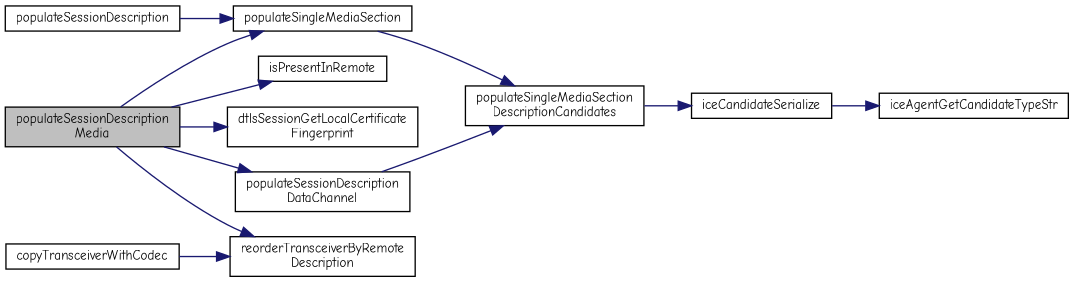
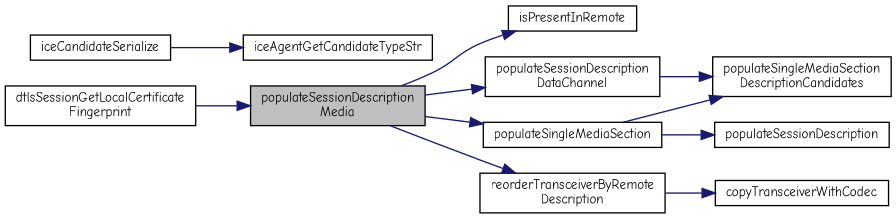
edge "populateSessionDescription" -> "populateSingleMediaSection": reversed
edge "populateSingleMediaSection DescriptionCandidates" -> "iceCandidateSerialize": removed
edge "populateSessionDescription Media" -> "dtlsSessionGetLocalCertificate Fingerprint": reversed
edge "copyTransceiverWithCodec" -> "reorderTransceiverByRemote Description": reversed
